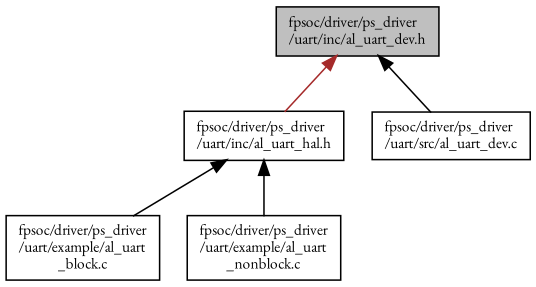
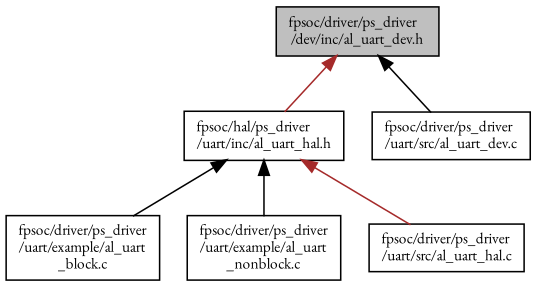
node "fpsoc/driver/ps_driver /uart/inc/al_uart_dev.h": label "fpsoc/driver/ps_driver /uart/inc/al_uart_dev.h" -> "fpsoc/driver/ps_driver /dev/inc/al_uart_dev.h"
node "fpsoc/driver/ps_driver /uart/inc/al_uart_hal.h": label "fpsoc/driver/ps_driver /uart/inc/al_uart_hal.h" -> "fpsoc/hal/ps_driver /uart/inc/al_uart_hal.h"
node "fpsoc/driver/ps_driver /uart/src/al_uart_hal.c": added
